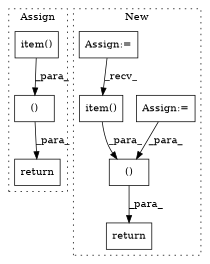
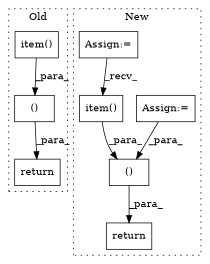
cluster "Assign": label "Assign" -> "Old"
